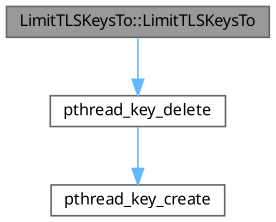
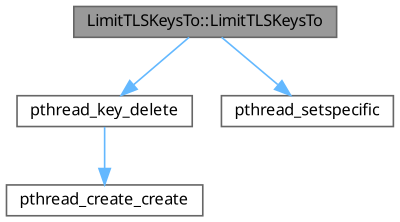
node "pthread_setspecific": added
node "pthread_key_create": label "pthread_key_create" -> "pthread_create_create"
